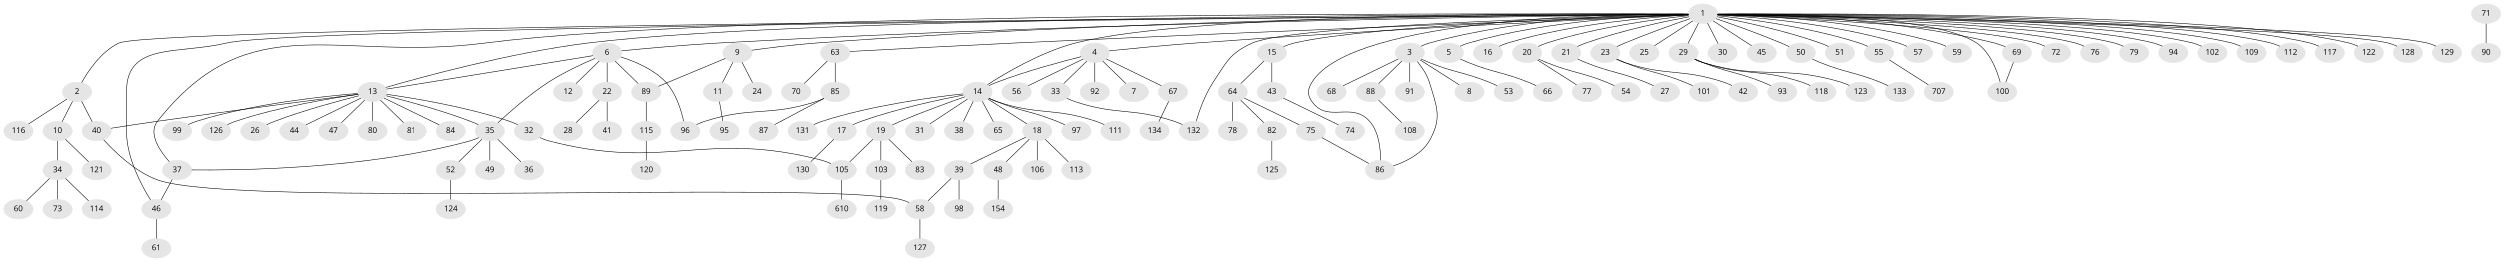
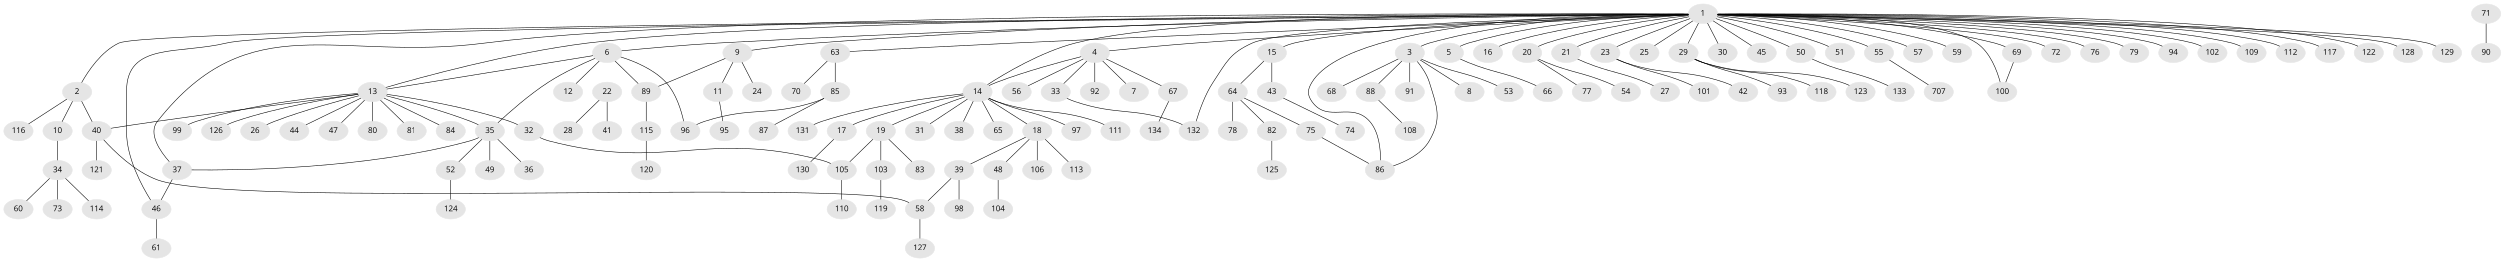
edge "6" -- "22": removed
edge "10" -- "121": now "40" -- "121"
node "610": label "610" -> "110"
node "154": label "154" -> "104"
